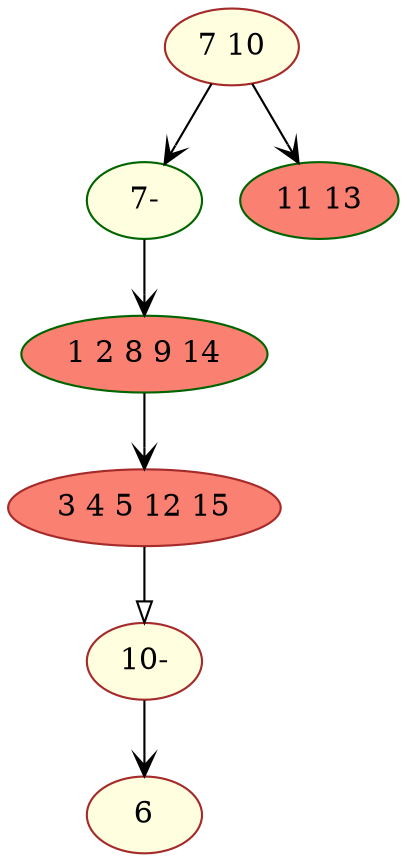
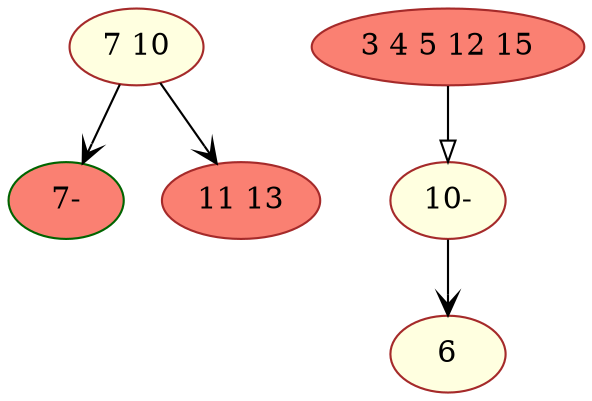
node "7-": fillcolor lightyellow -> salmon
node "11 13": color darkgreen -> brown
node "1 2 8 9 14": removed
